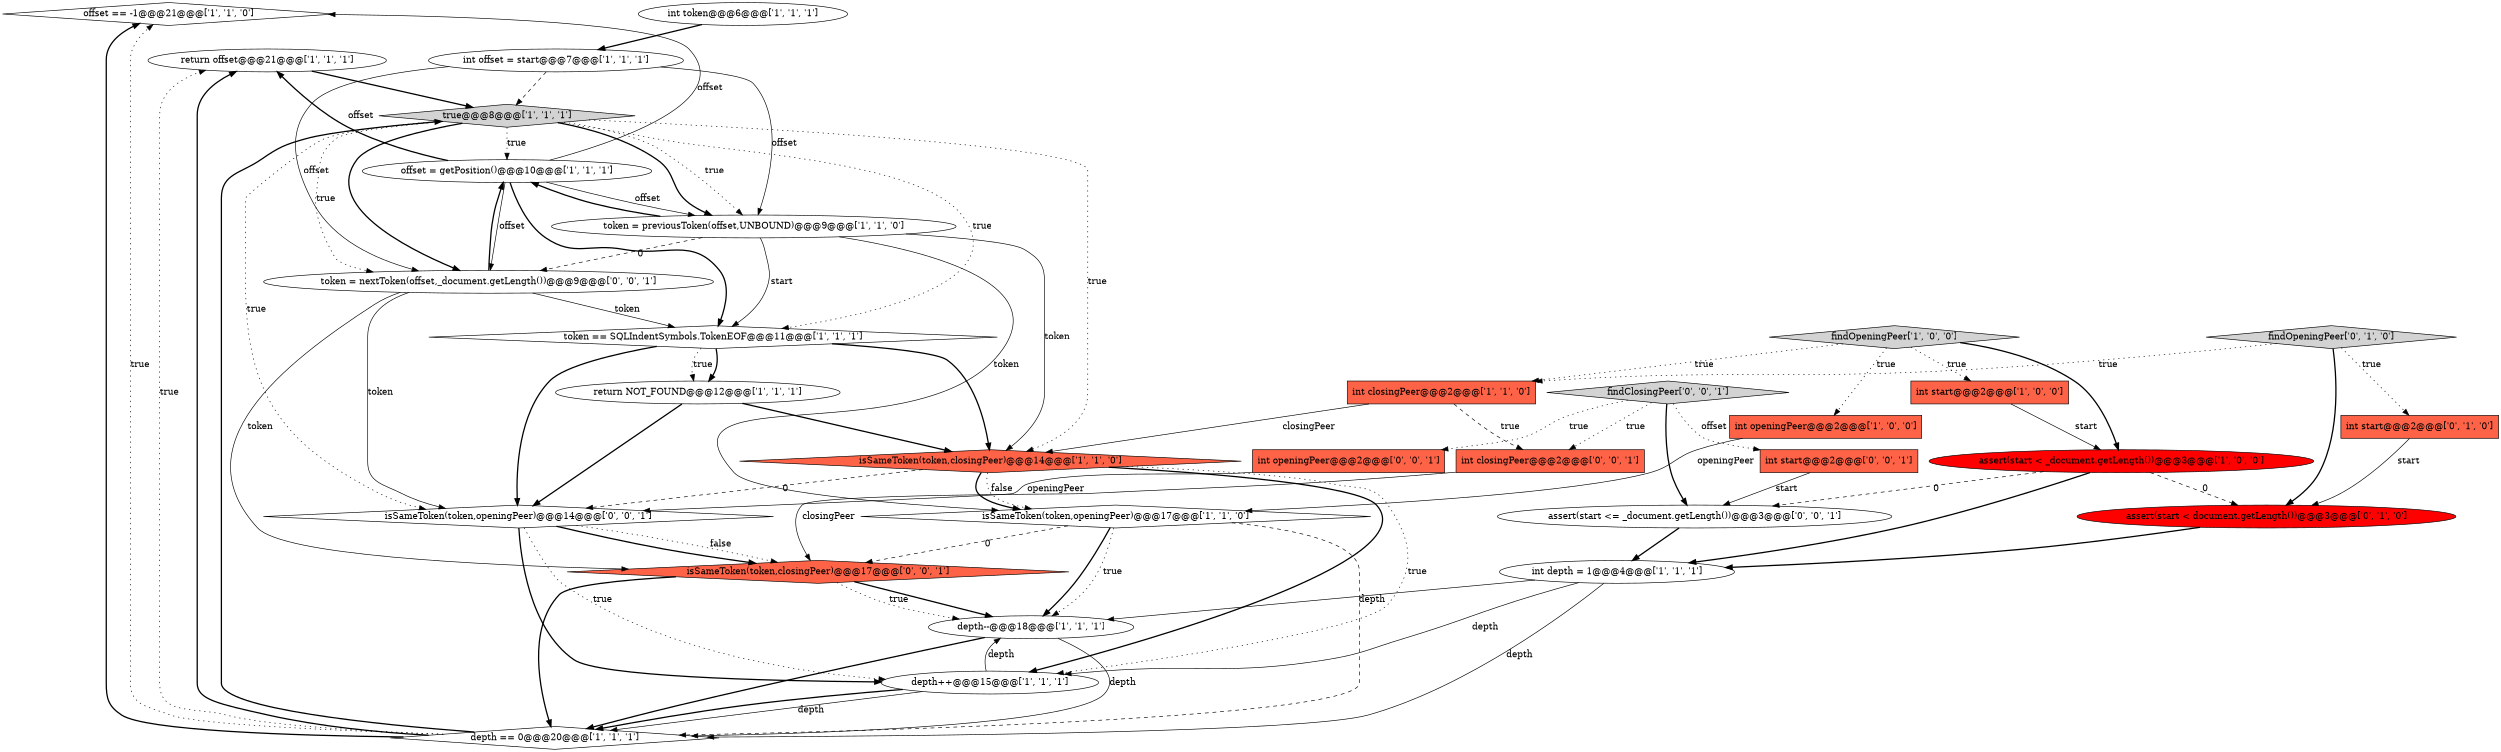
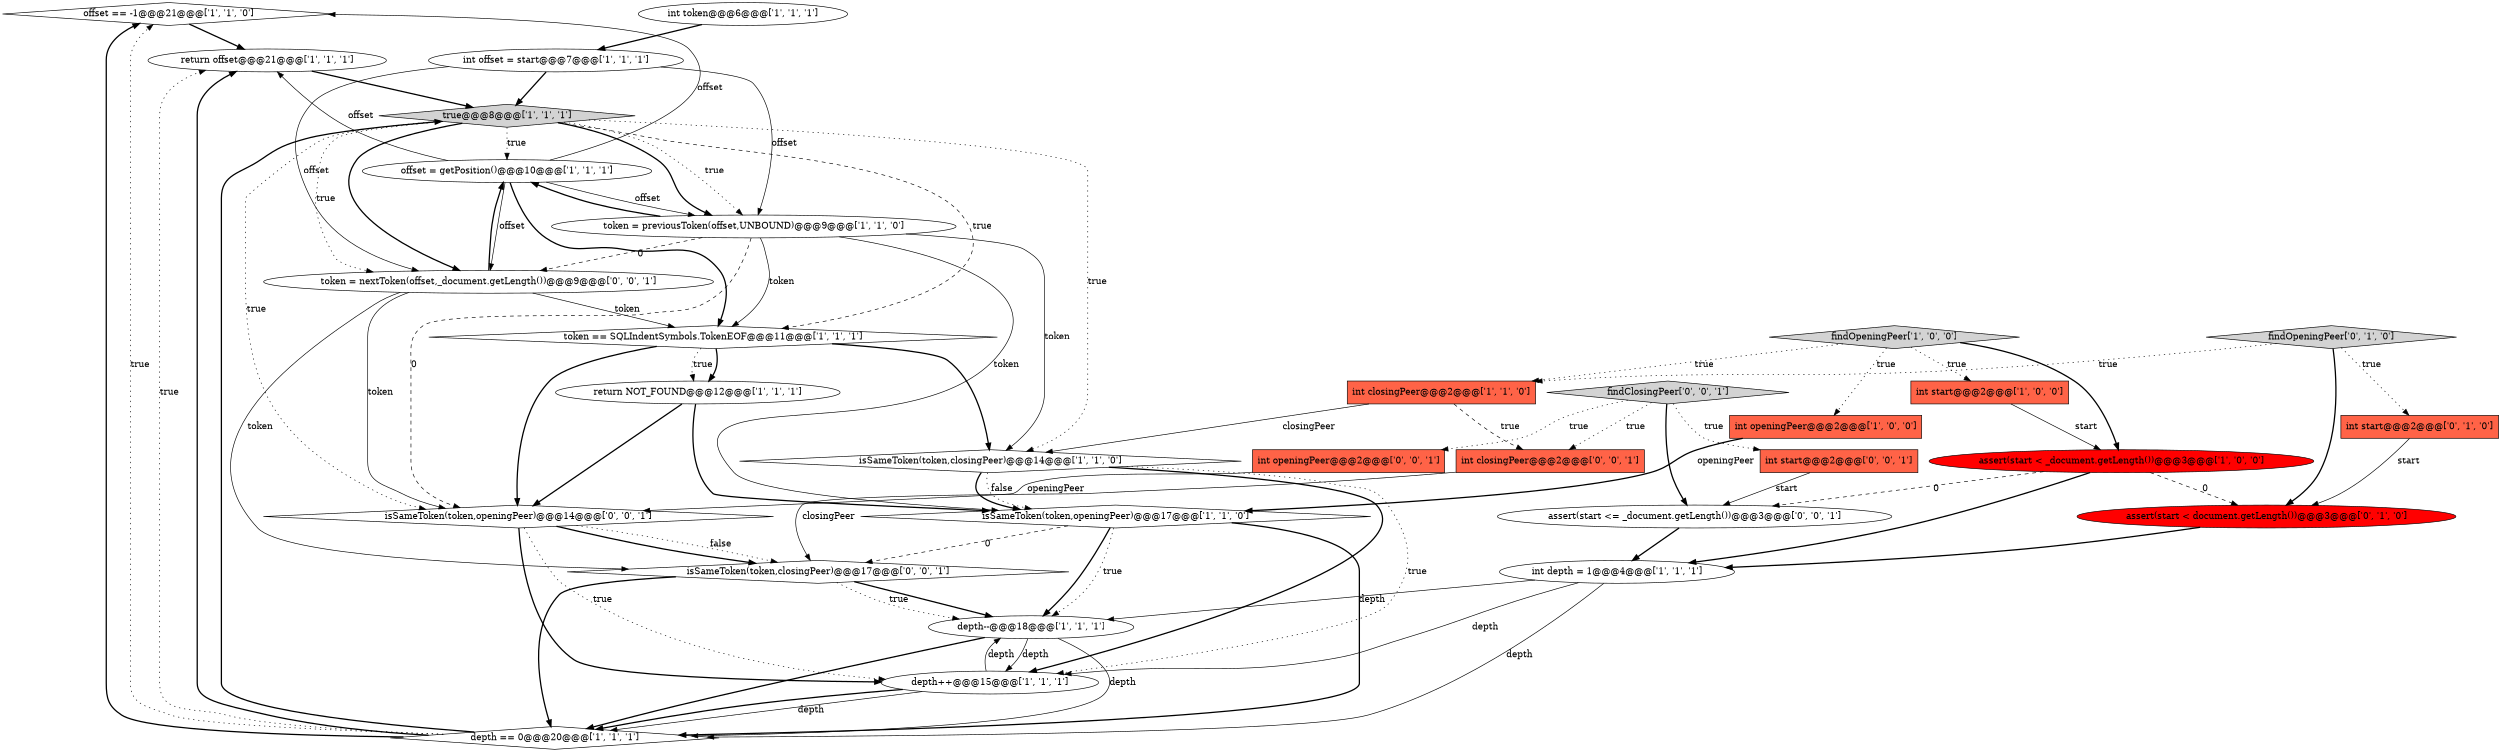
edge "offset == -1@@@21@@@['1', '1', '0']" -> "return offset@@@21@@@['1', '1', '1']": added
edge "int offset = start@@@7@@@['1', '1', '1']" -> "true@@@8@@@['1', '1', '1']": style dashed -> bold
edge "offset = getPosition()@@@10@@@['1', '1', '1']" -> "return offset@@@21@@@['1', '1', '1']": style bold -> solid
edge "true@@@8@@@['1', '1', '1']" -> "token == SQLIndentSymbols.TokenEOF@@@11@@@['1', '1', '1']": style dotted -> dashed
edge "token = previousToken(offset,UNBOUND)@@@9@@@['1', '1', '0']" -> "token == SQLIndentSymbols.TokenEOF@@@11@@@['1', '1', '1']": label "start" -> "token"
edge "return NOT_FOUND@@@12@@@['1', '1', '1']" -> "isSameToken(token,closingPeer)@@@14@@@['1', '1', '0']": now "return NOT_FOUND@@@12@@@['1', '1', '1']" -> "isSameToken(token,openingPeer)@@@17@@@['1', '1', '0']"
edge "findClosingPeer['0', '0', '1']" -> "int start@@@2@@@['0', '0', '1']": label "offset" -> "true"
node "isSameToken(token,closingPeer)@@@14@@@['1', '1', '0']": fillcolor tomato -> white
edge "isSameToken(token,closingPeer)@@@14@@@['1', '1', '0']" -> "isSameToken(token,openingPeer)@@@14@@@['0', '0', '1']": now "token = previousToken(offset,UNBOUND)@@@9@@@['1', '1', '0']" -> "isSameToken(token,openingPeer)@@@14@@@['0', '0', '1']"
edge "int openingPeer@@@2@@@['1', '0', '0']" -> "isSameToken(token,openingPeer)@@@17@@@['1', '1', '0']": style solid -> bold
node "isSameToken(token,closingPeer)@@@17@@@['0', '0', '1']": fillcolor tomato -> white
edge "depth--@@@18@@@['1', '1', '1']" -> "depth++@@@15@@@['1', '1', '1']": added, label "depth"
edge "isSameToken(token,openingPeer)@@@17@@@['1', '1', '0']" -> "depth == 0@@@20@@@['1', '1', '1']": style dashed -> bold
